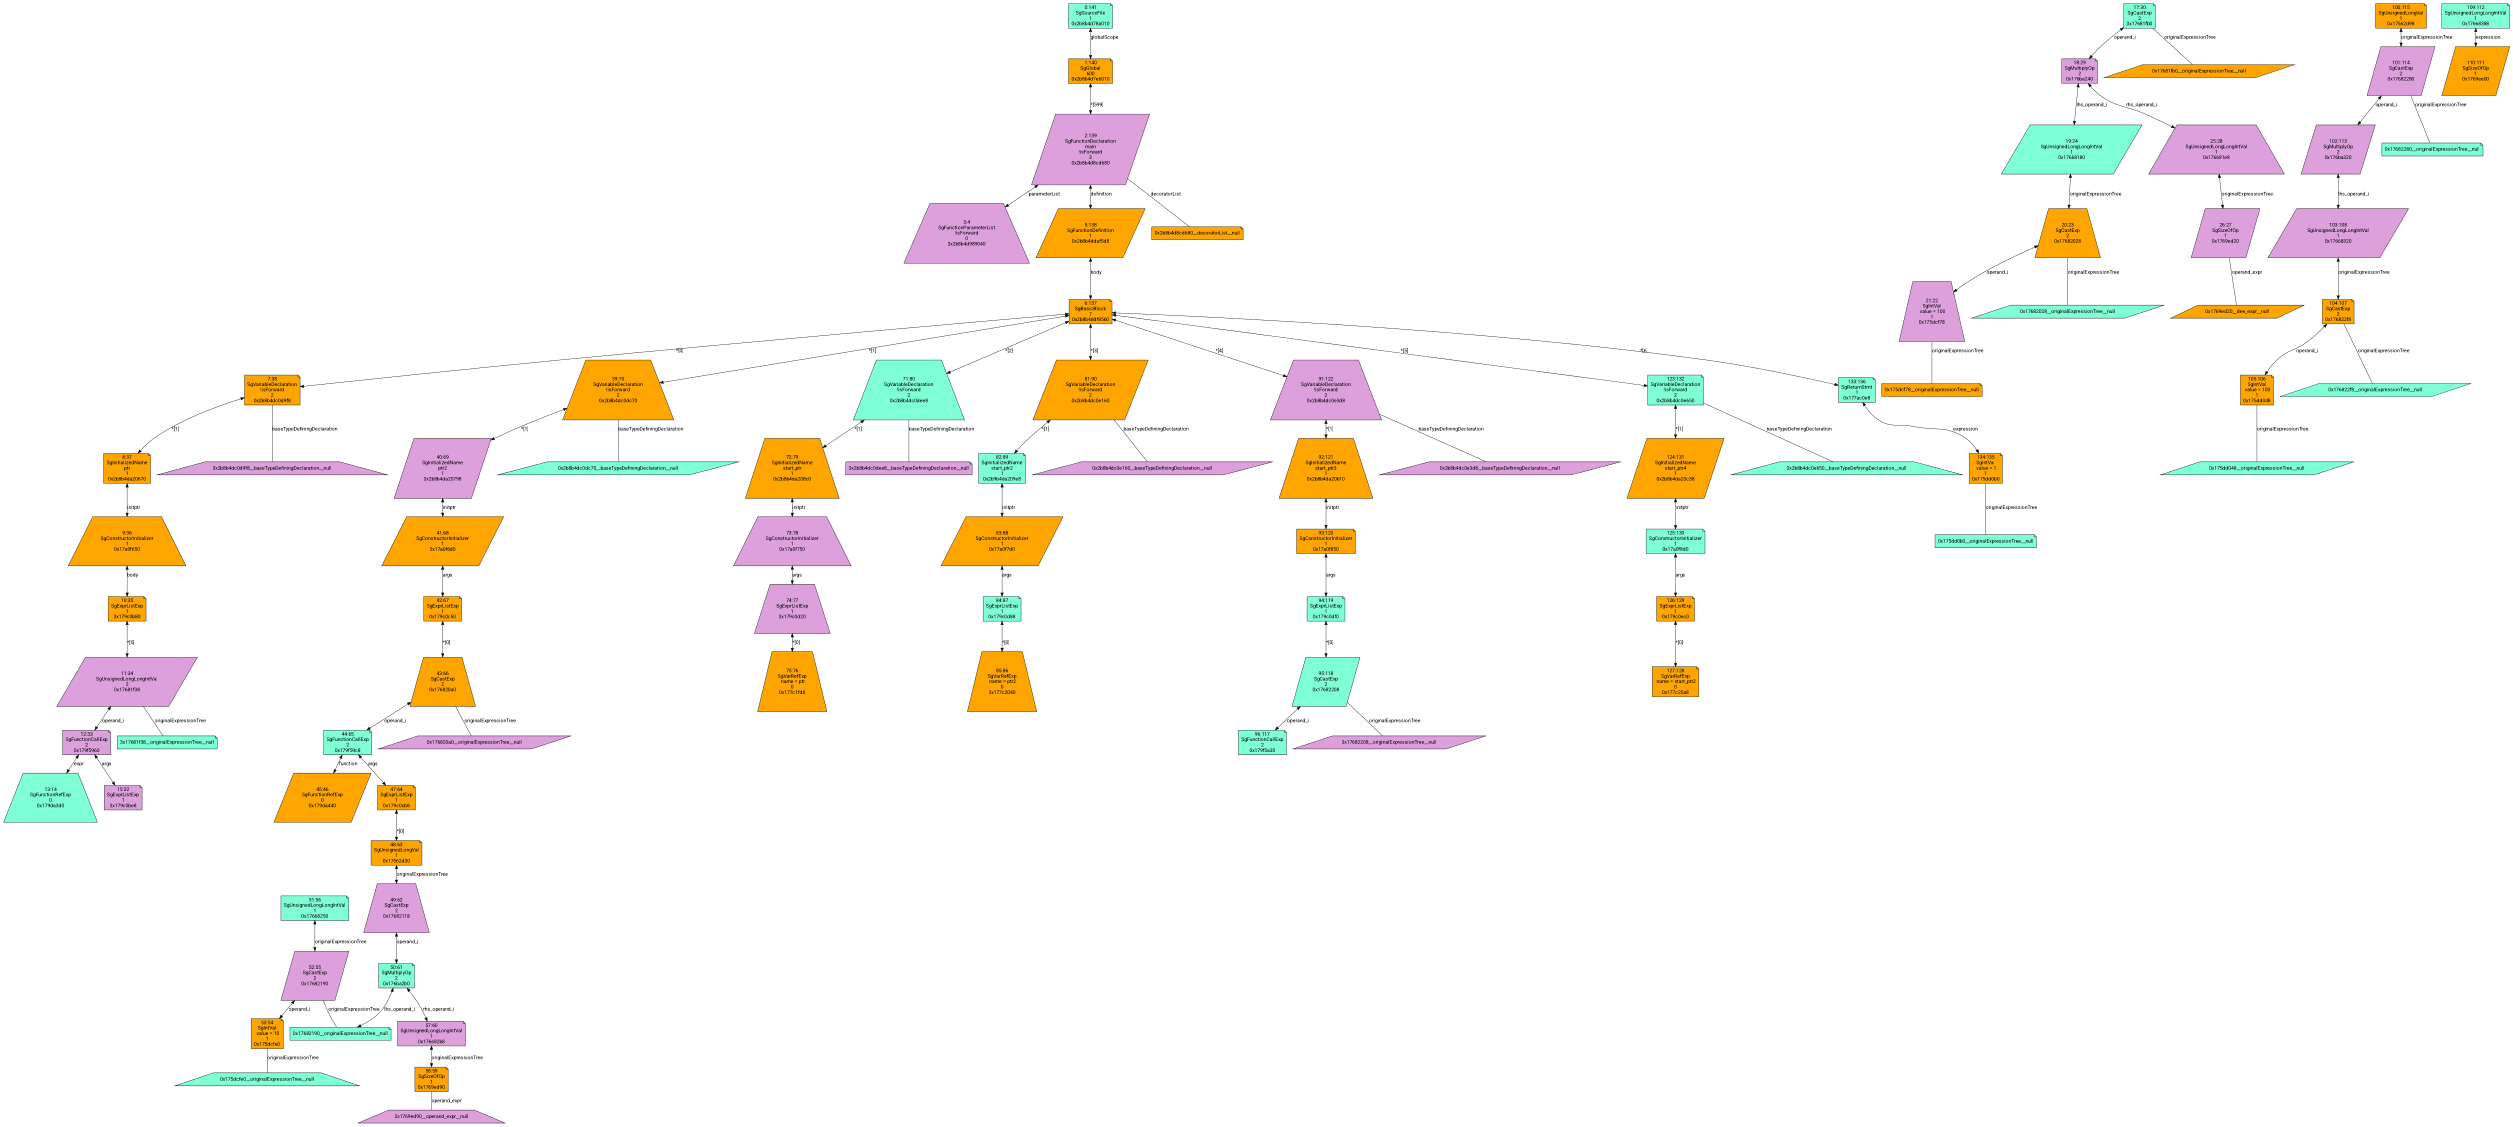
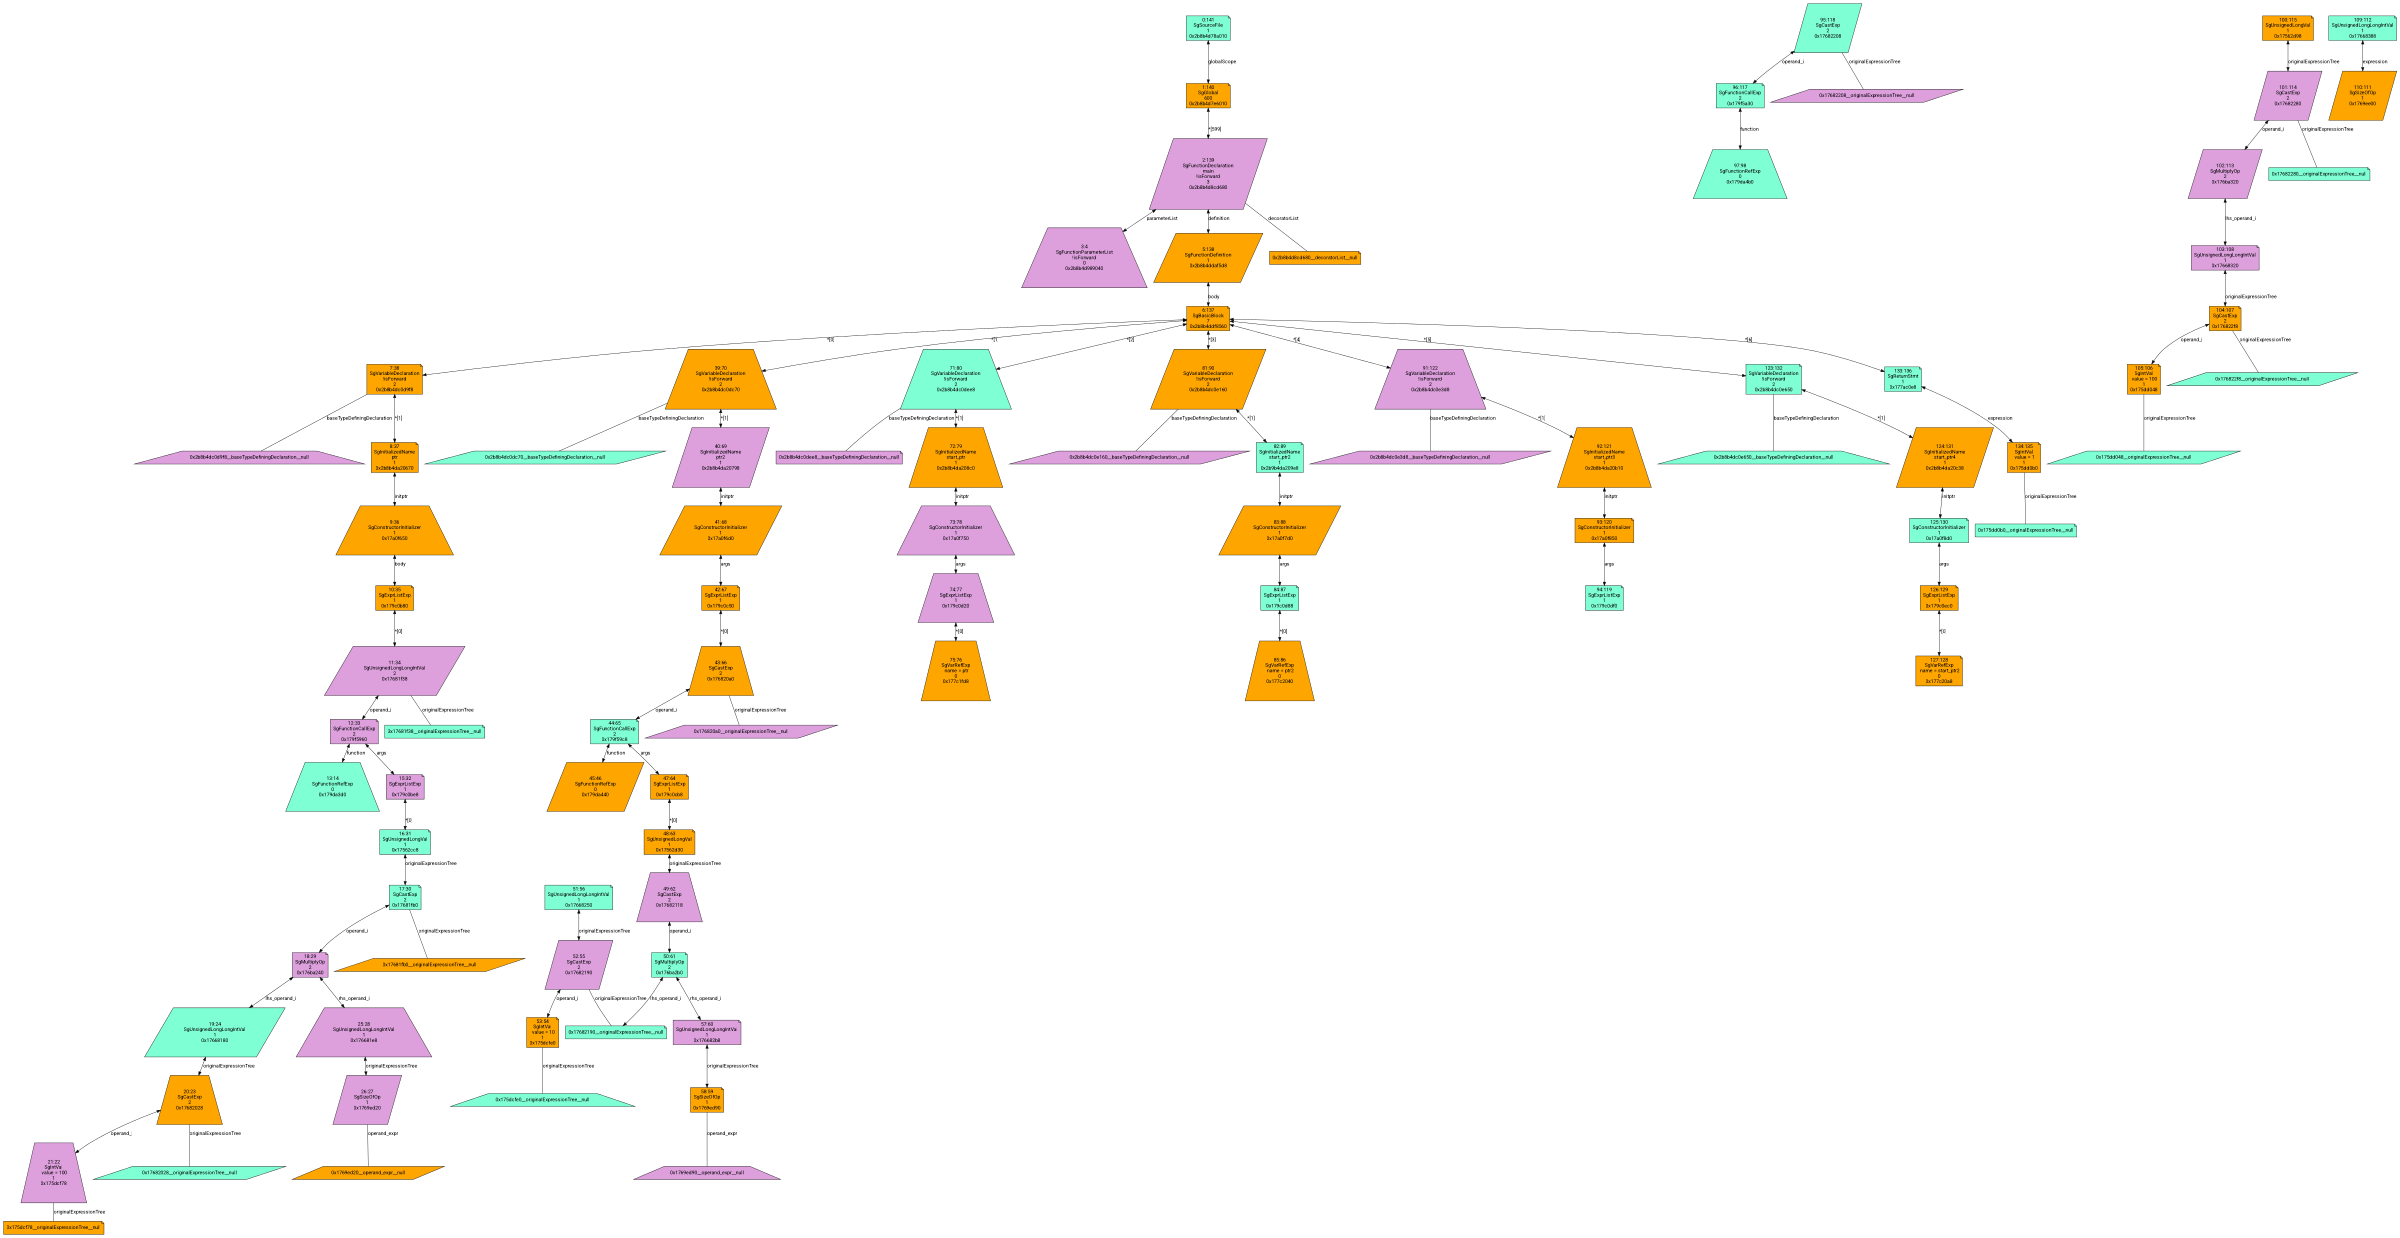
node "97:98 SgFunctionRefExp 0 0x179da4b0": added
node "103:108 SgUnsignedLongLongIntVal 1 0x17668320": shape parallelogram -> note
node "0x1769ed20__dee_expr__null": label "0x1769ed20__dee_expr__null" -> "0x1769ed20__operand_expr__null"
edge "94:119 SgExprListExp 1 0x179c0df0" -- "95:118 SgCastExp 2 0x17682208": removed, label "*[0]"
edge "12:33 SgFunctionCallExp 2 0x179f5960" -- "13:14 SgFunctionRefExp 0 0x179da3d0": label "expr" -> "function"
node "16:31 SgUnsignedLongVal 1 0x17562cc8": added
